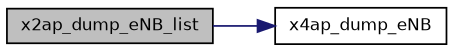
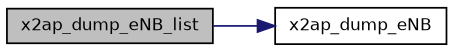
node "x4ap_dump_eNB": label "x4ap_dump_eNB" -> "x2ap_dump_eNB"
